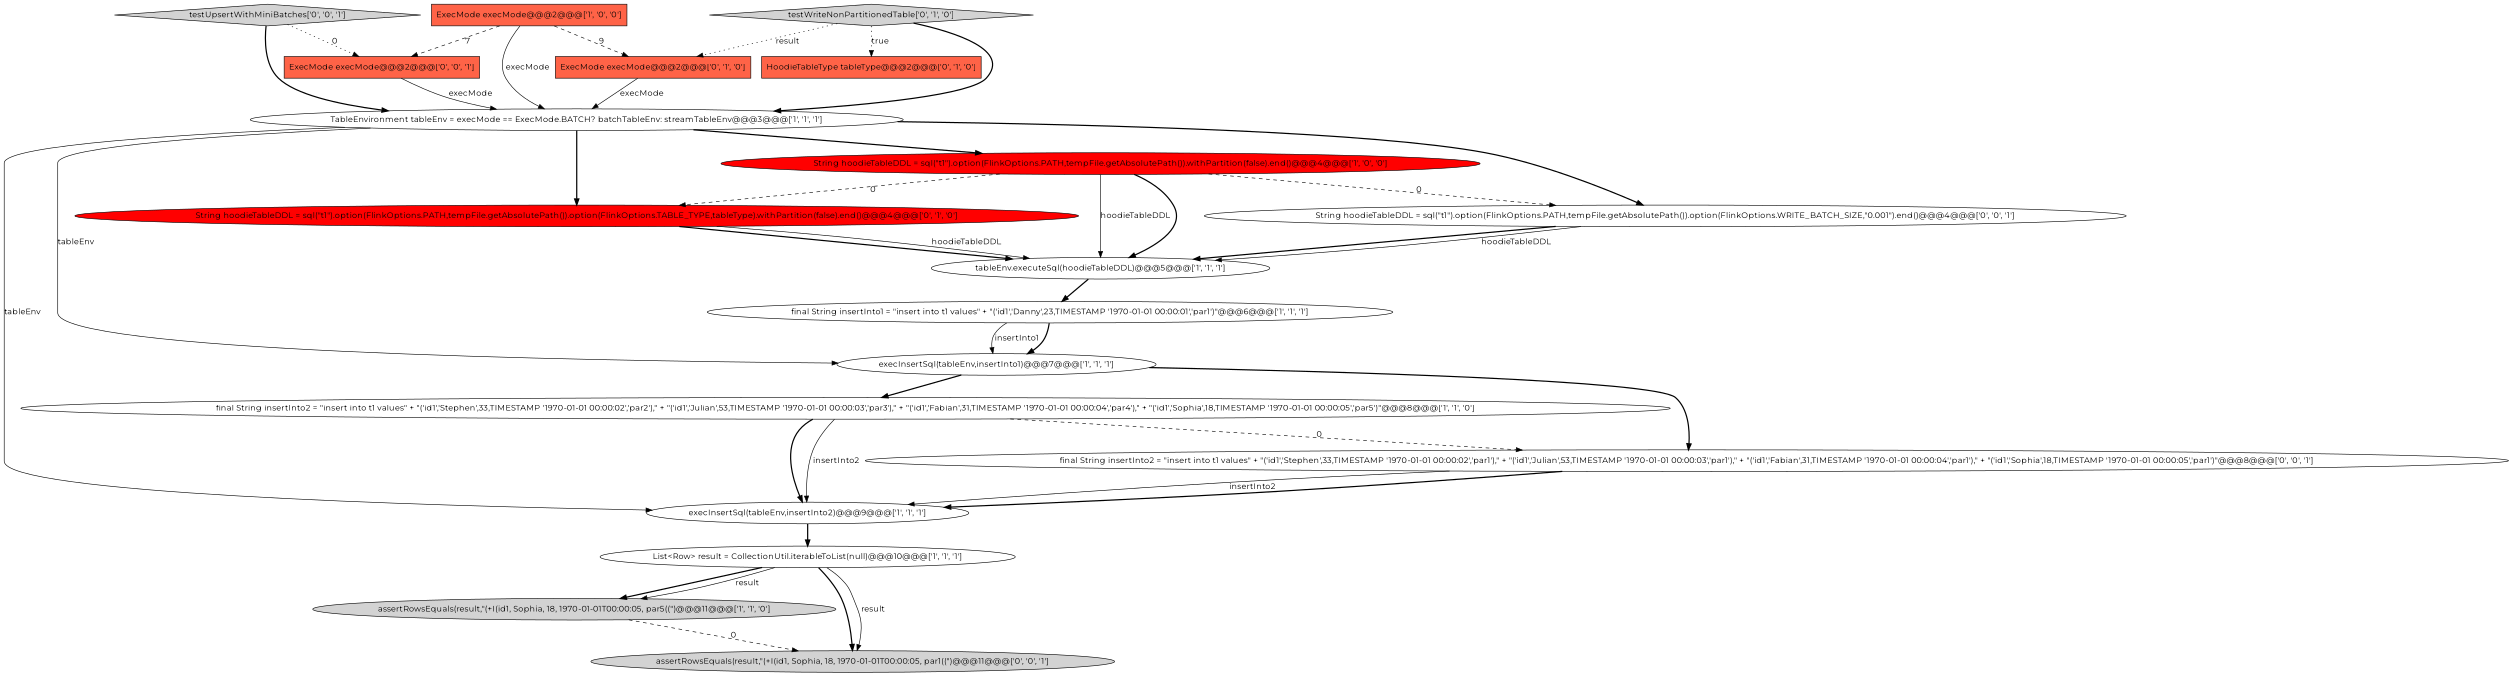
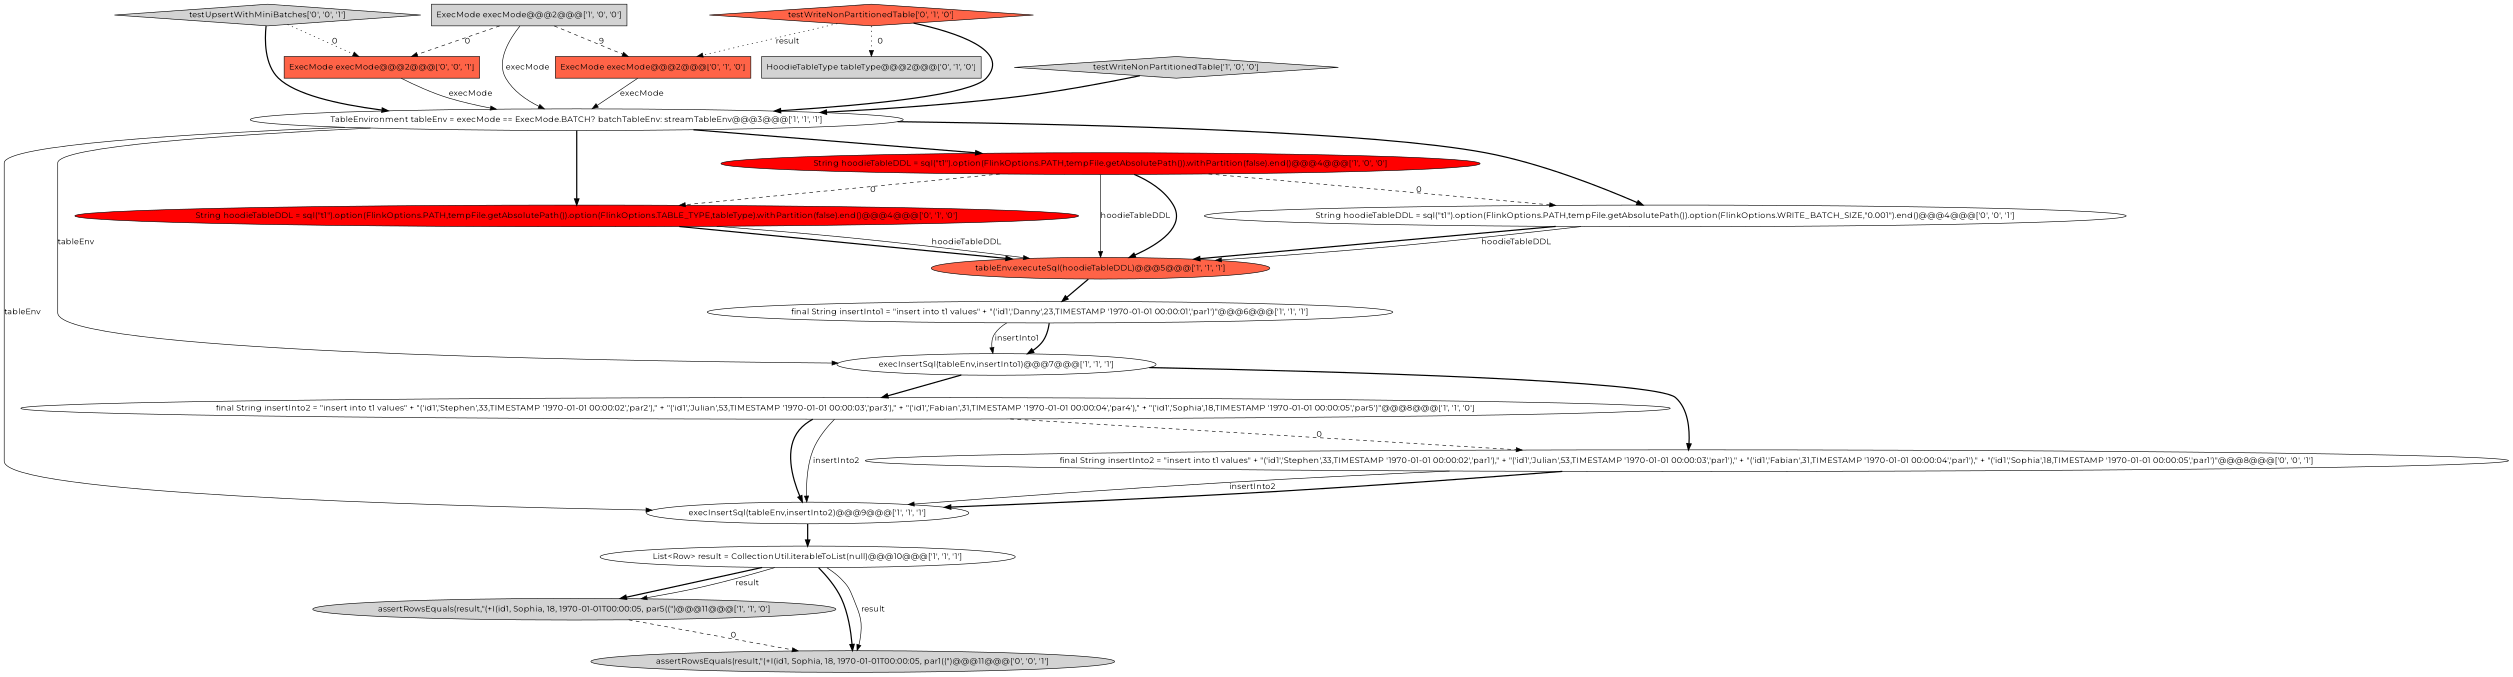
node "ExecMode execMode@@@2@@@['1', '0', '0']": fillcolor tomato -> lightgray
node "testWriteNonPartitionedTable['0', '1', '0']": fillcolor lightgray -> tomato
edge "ExecMode execMode@@@2@@@['1', '0', '0']" -> "ExecMode execMode@@@2@@@['0', '0', '1']": label "7" -> "0"
edge "testWriteNonPartitionedTable['0', '1', '0']" -> "HoodieTableType tableType@@@2@@@['0', '1', '0']": label "true" -> "0"
node "HoodieTableType tableType@@@2@@@['0', '1', '0']": fillcolor tomato -> lightgray
node "testWriteNonPartitionedTable['1', '0', '0']": added
node "tableEnv.executeSql(hoodieTableDDL)@@@5@@@['1', '1', '1']": fillcolor white -> tomato
